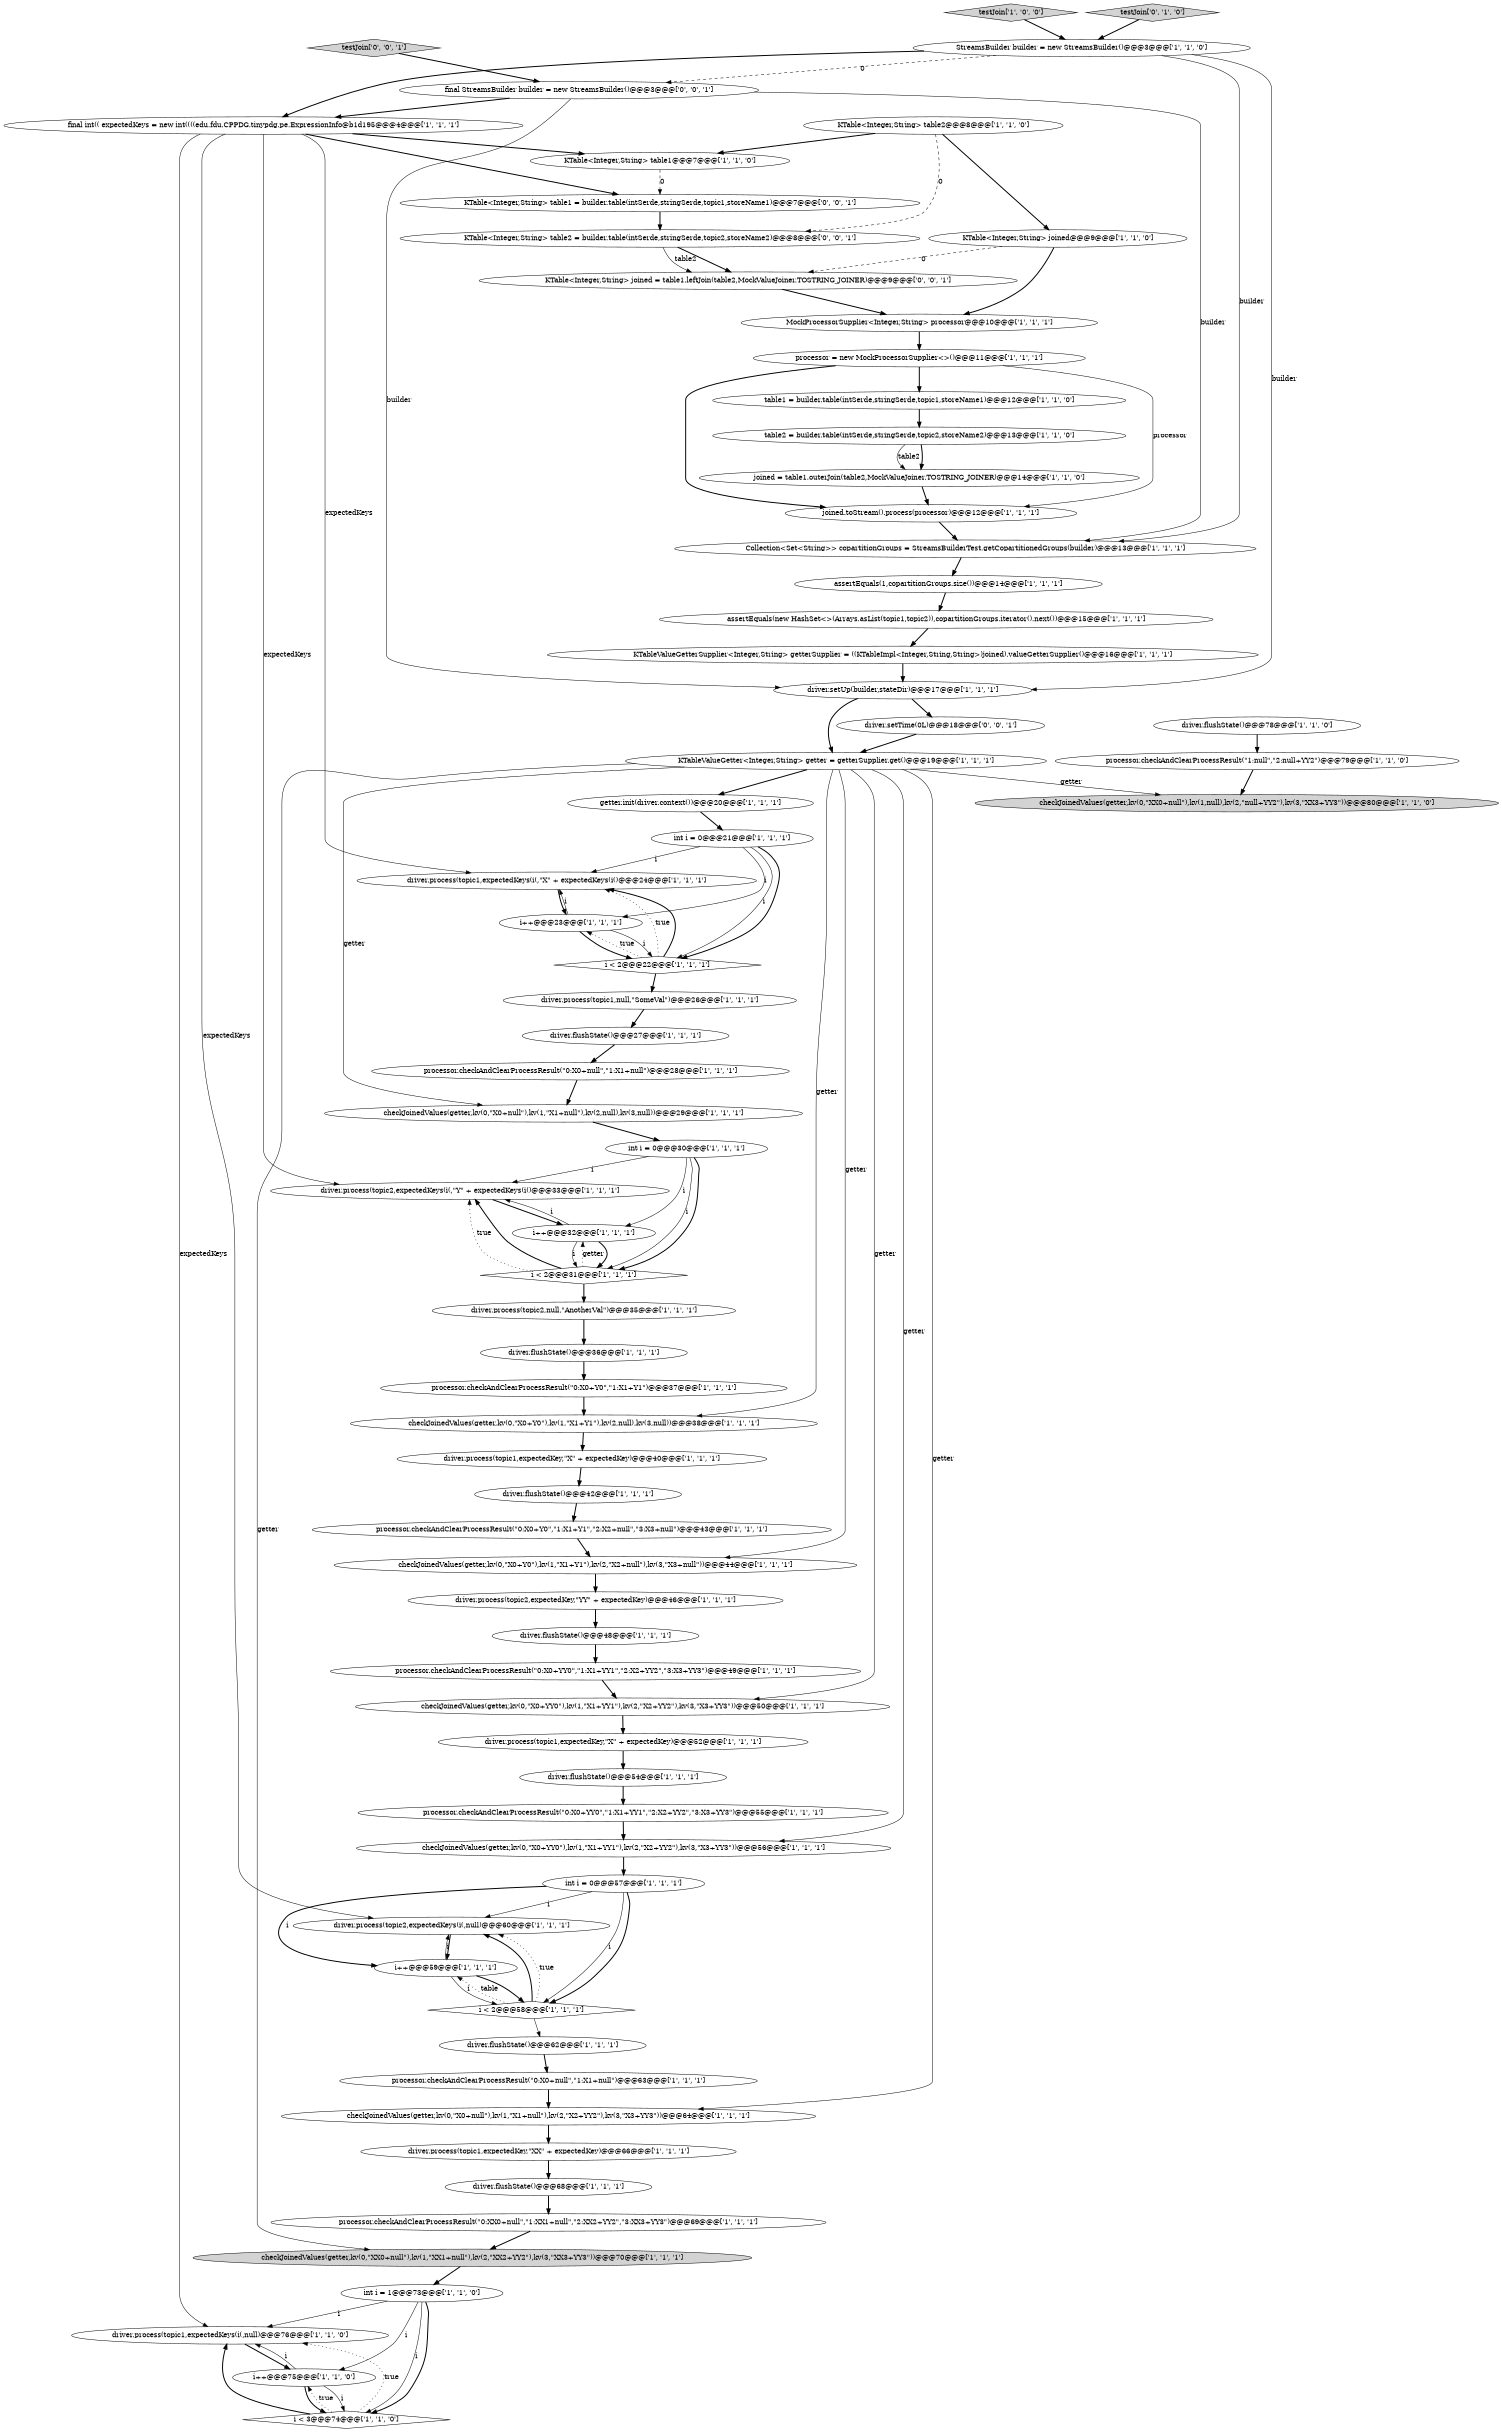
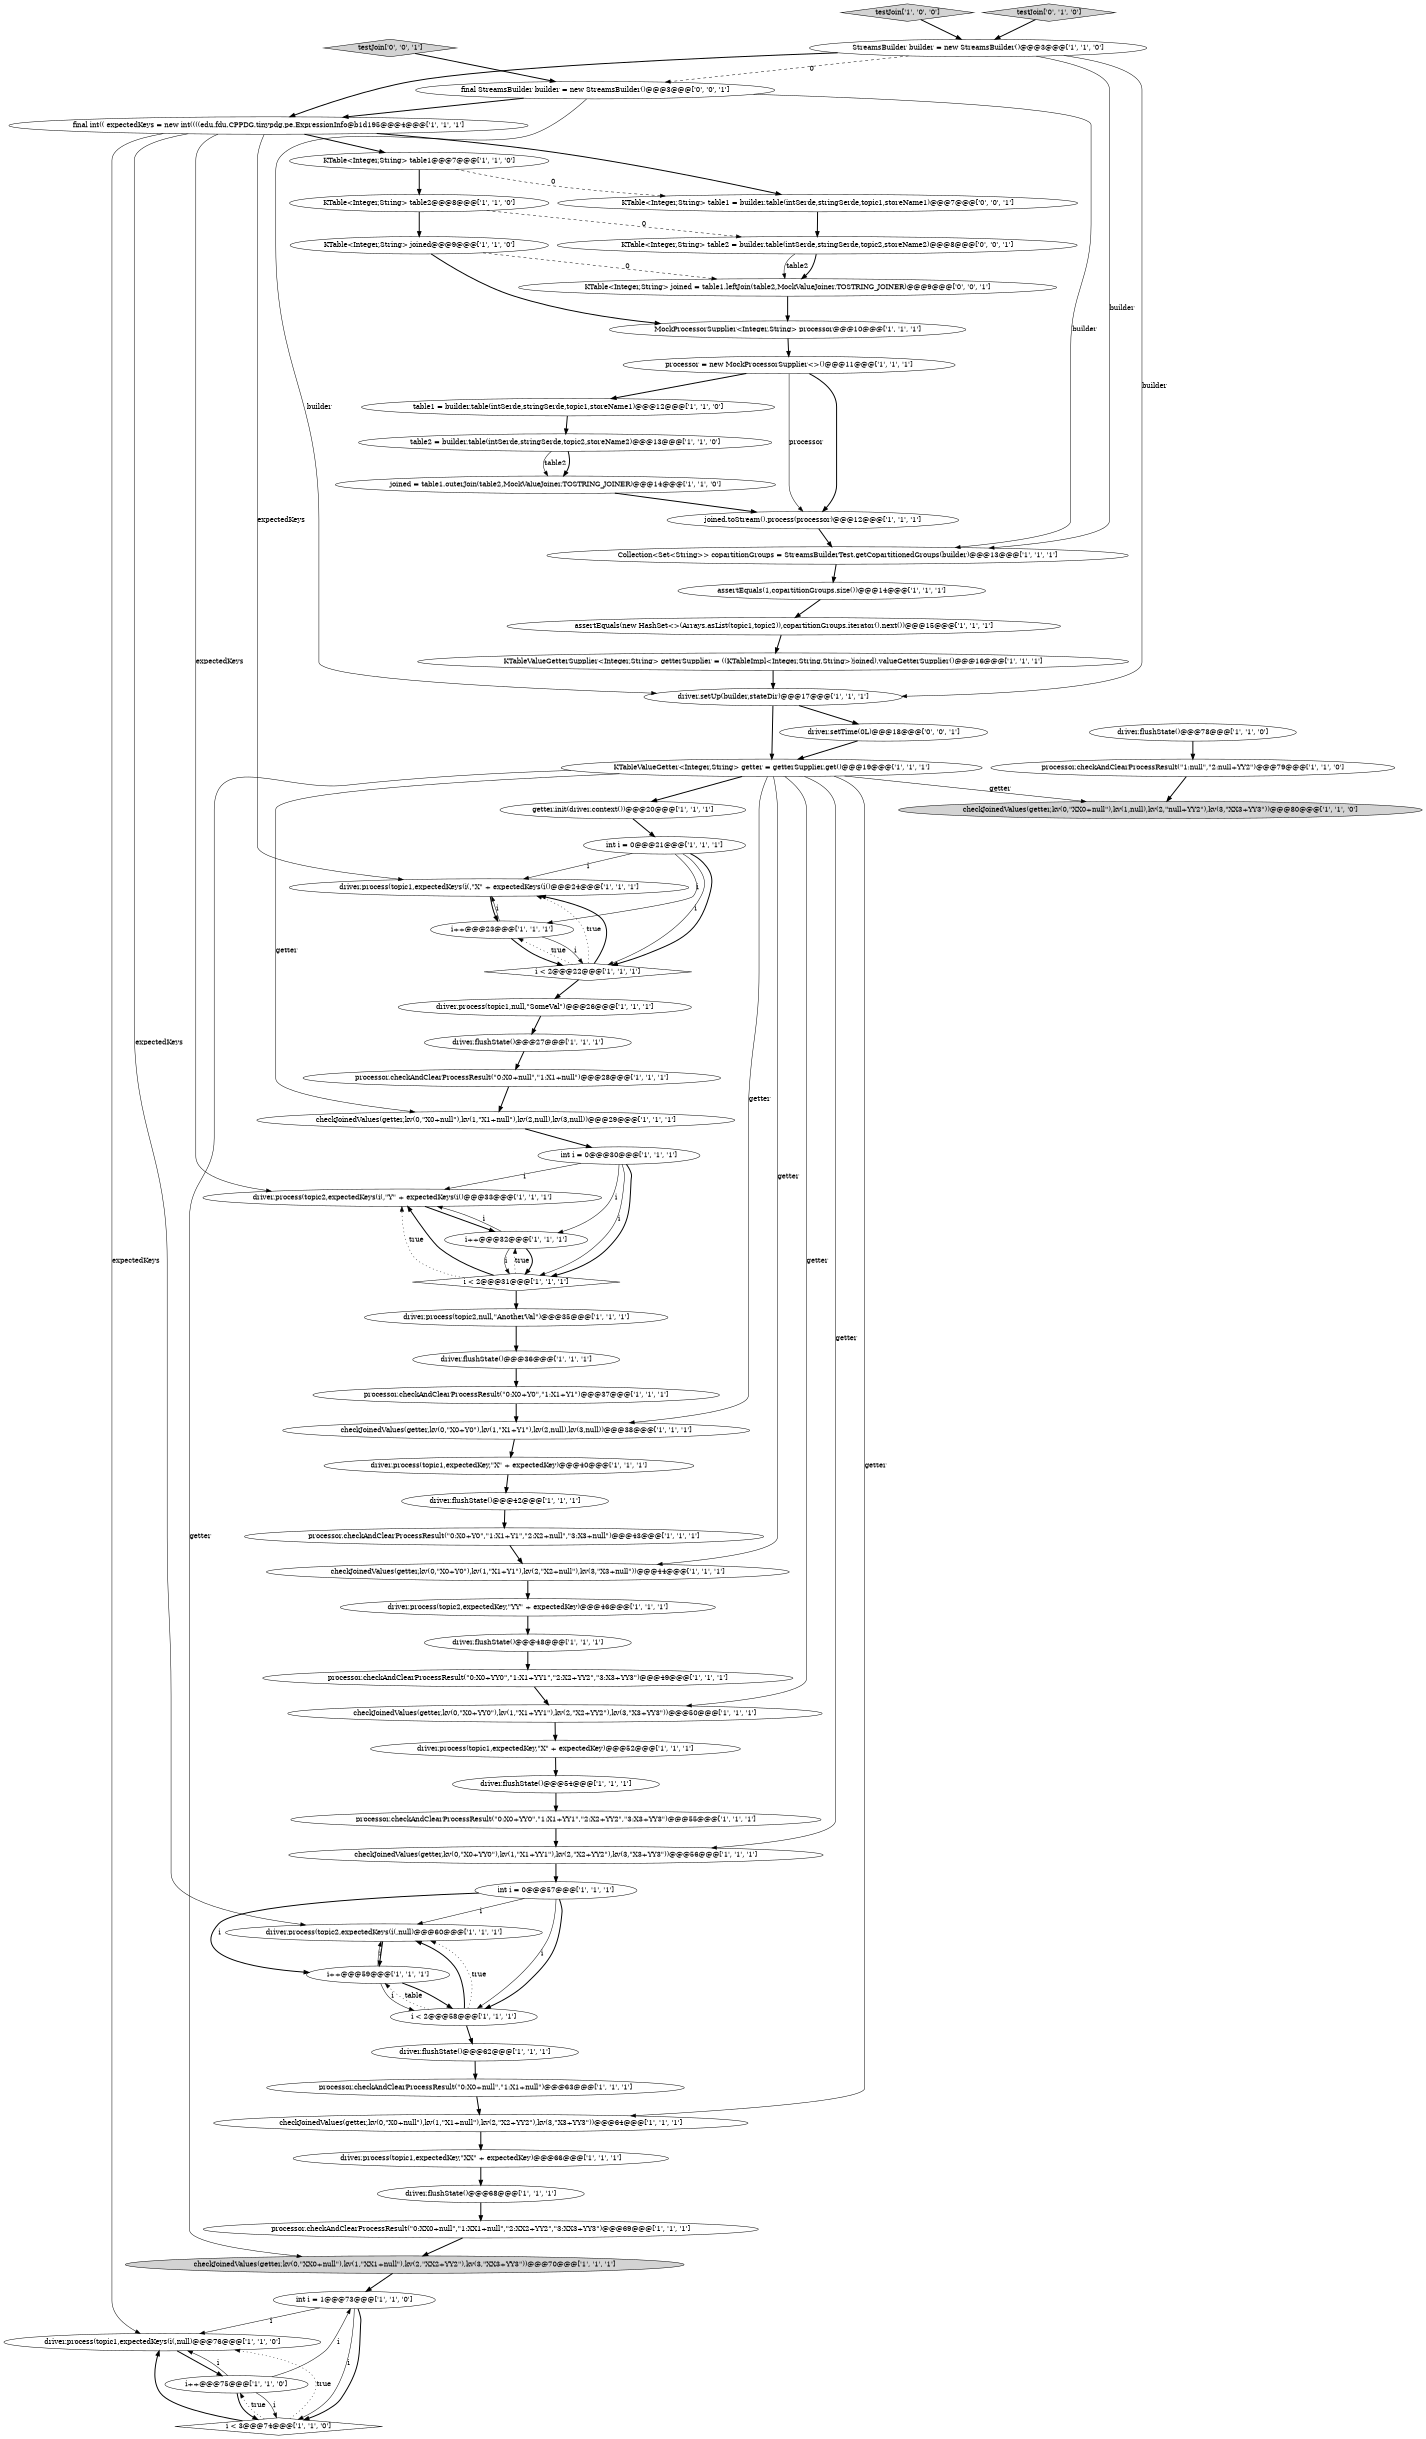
edge "KTable<Integer,String> table2@@@8@@@['1', '1', '0']" -> "KTable<Integer,String> table1@@@7@@@['1', '1', '0']": reversed
edge "i < 2@@@31@@@['1', '1', '1']" -> "i++@@@32@@@['1', '1', '1']": label "getter" -> "true"
node "i < 2@@@58@@@['1', '1', '1']": shape diamond -> ellipse
edge "i < 2@@@58@@@['1', '1', '1']" -> "driver.flushState()@@@62@@@['1', '1', '1']": style solid -> bold
edge "int i = 1@@@73@@@['1', '1', '0']" -> "i++@@@75@@@['1', '1', '0']": reversed
